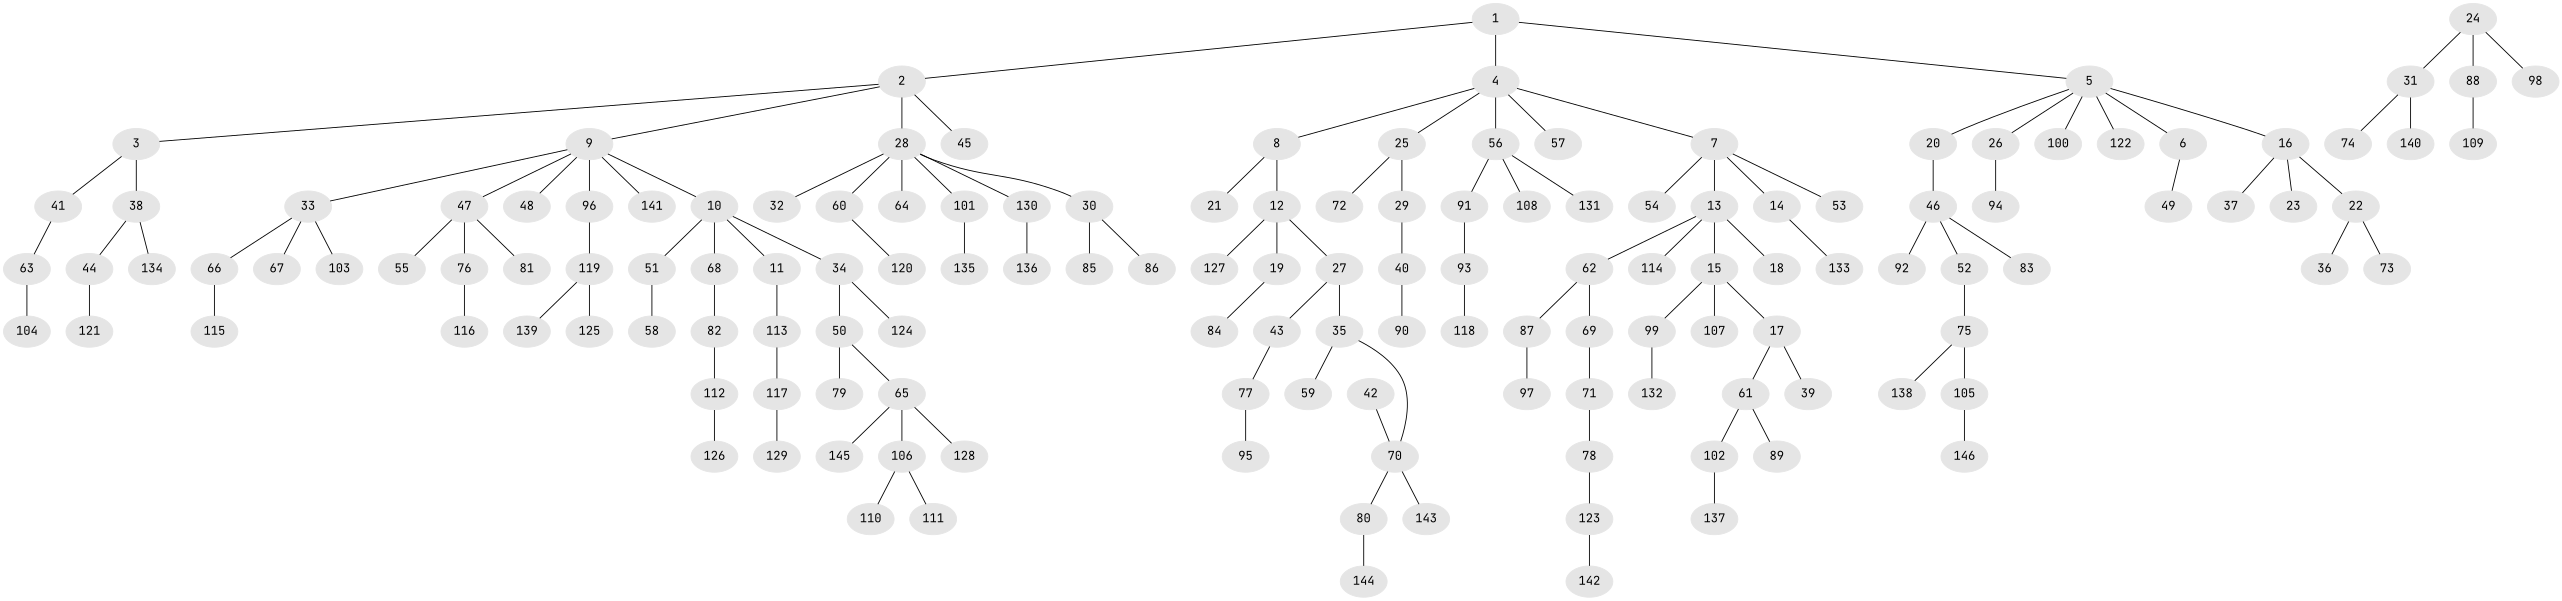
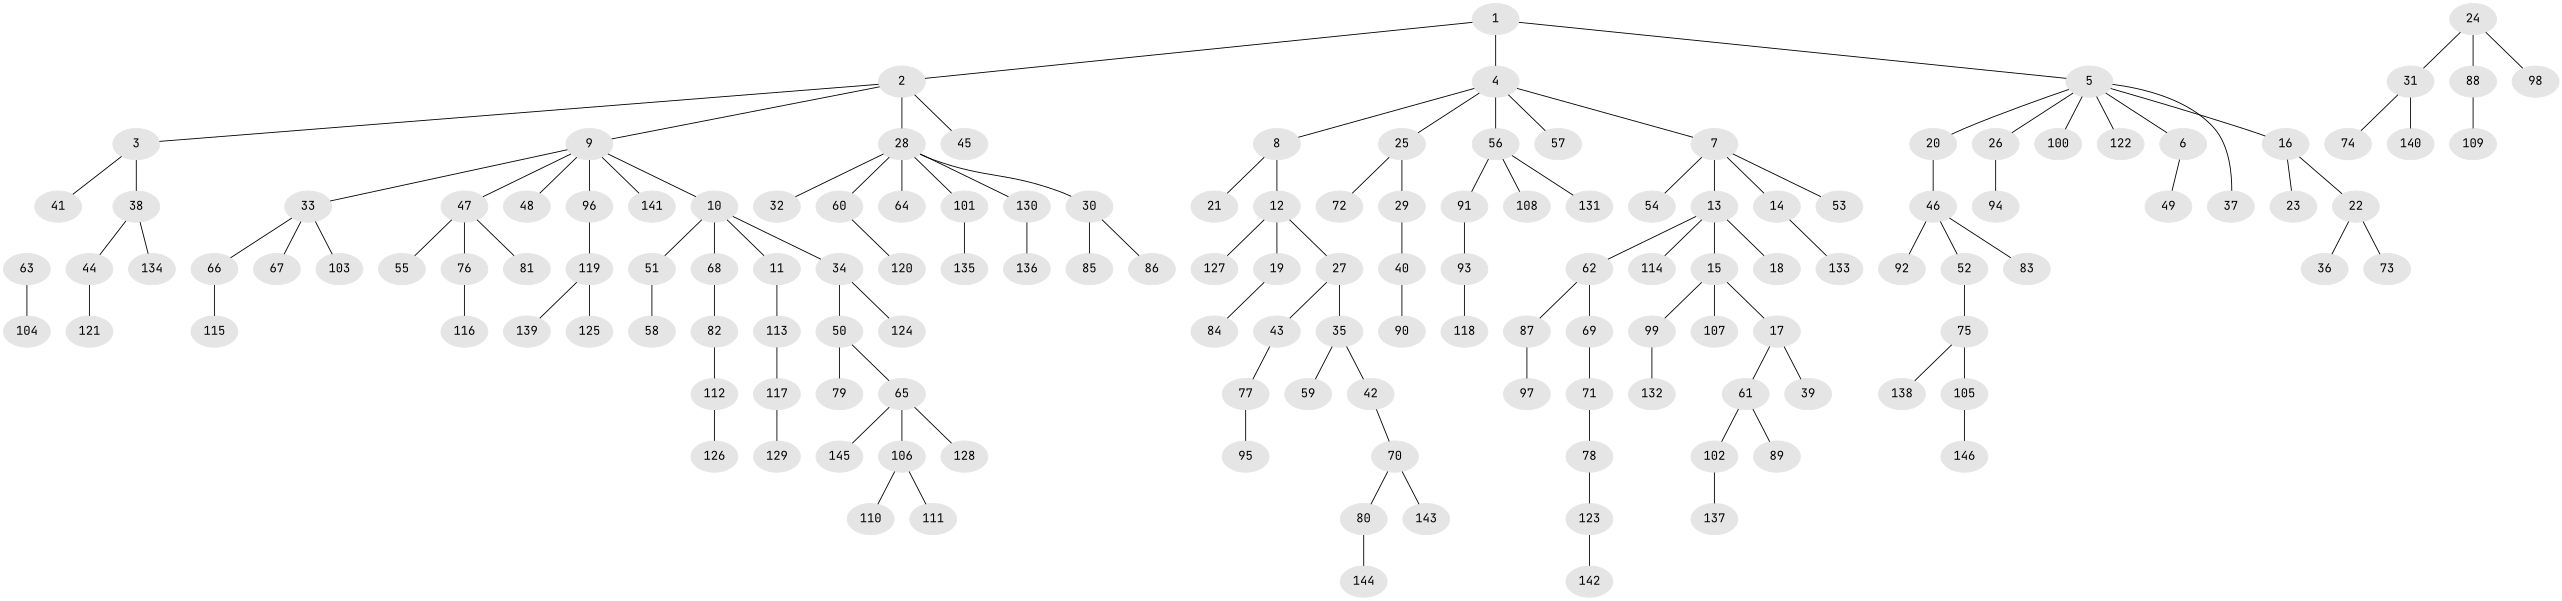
edge "16" -- "37": now "5" -- "37"
edge "41" -- "63": removed
edge "35" -- "70": now "35" -- "42"
